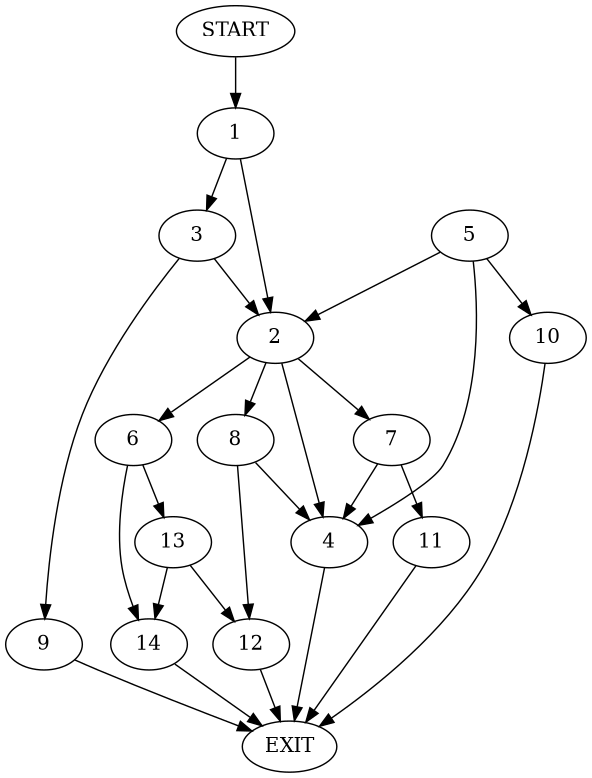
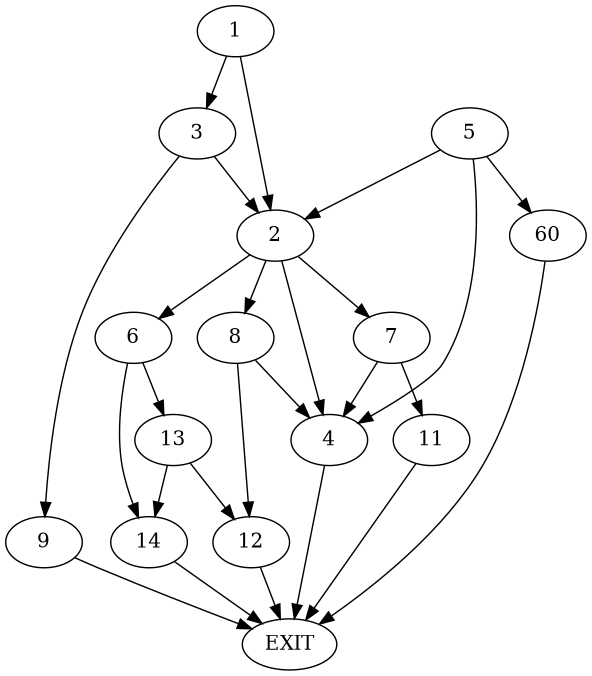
node "START": removed
node "10": label "10" -> "60"
